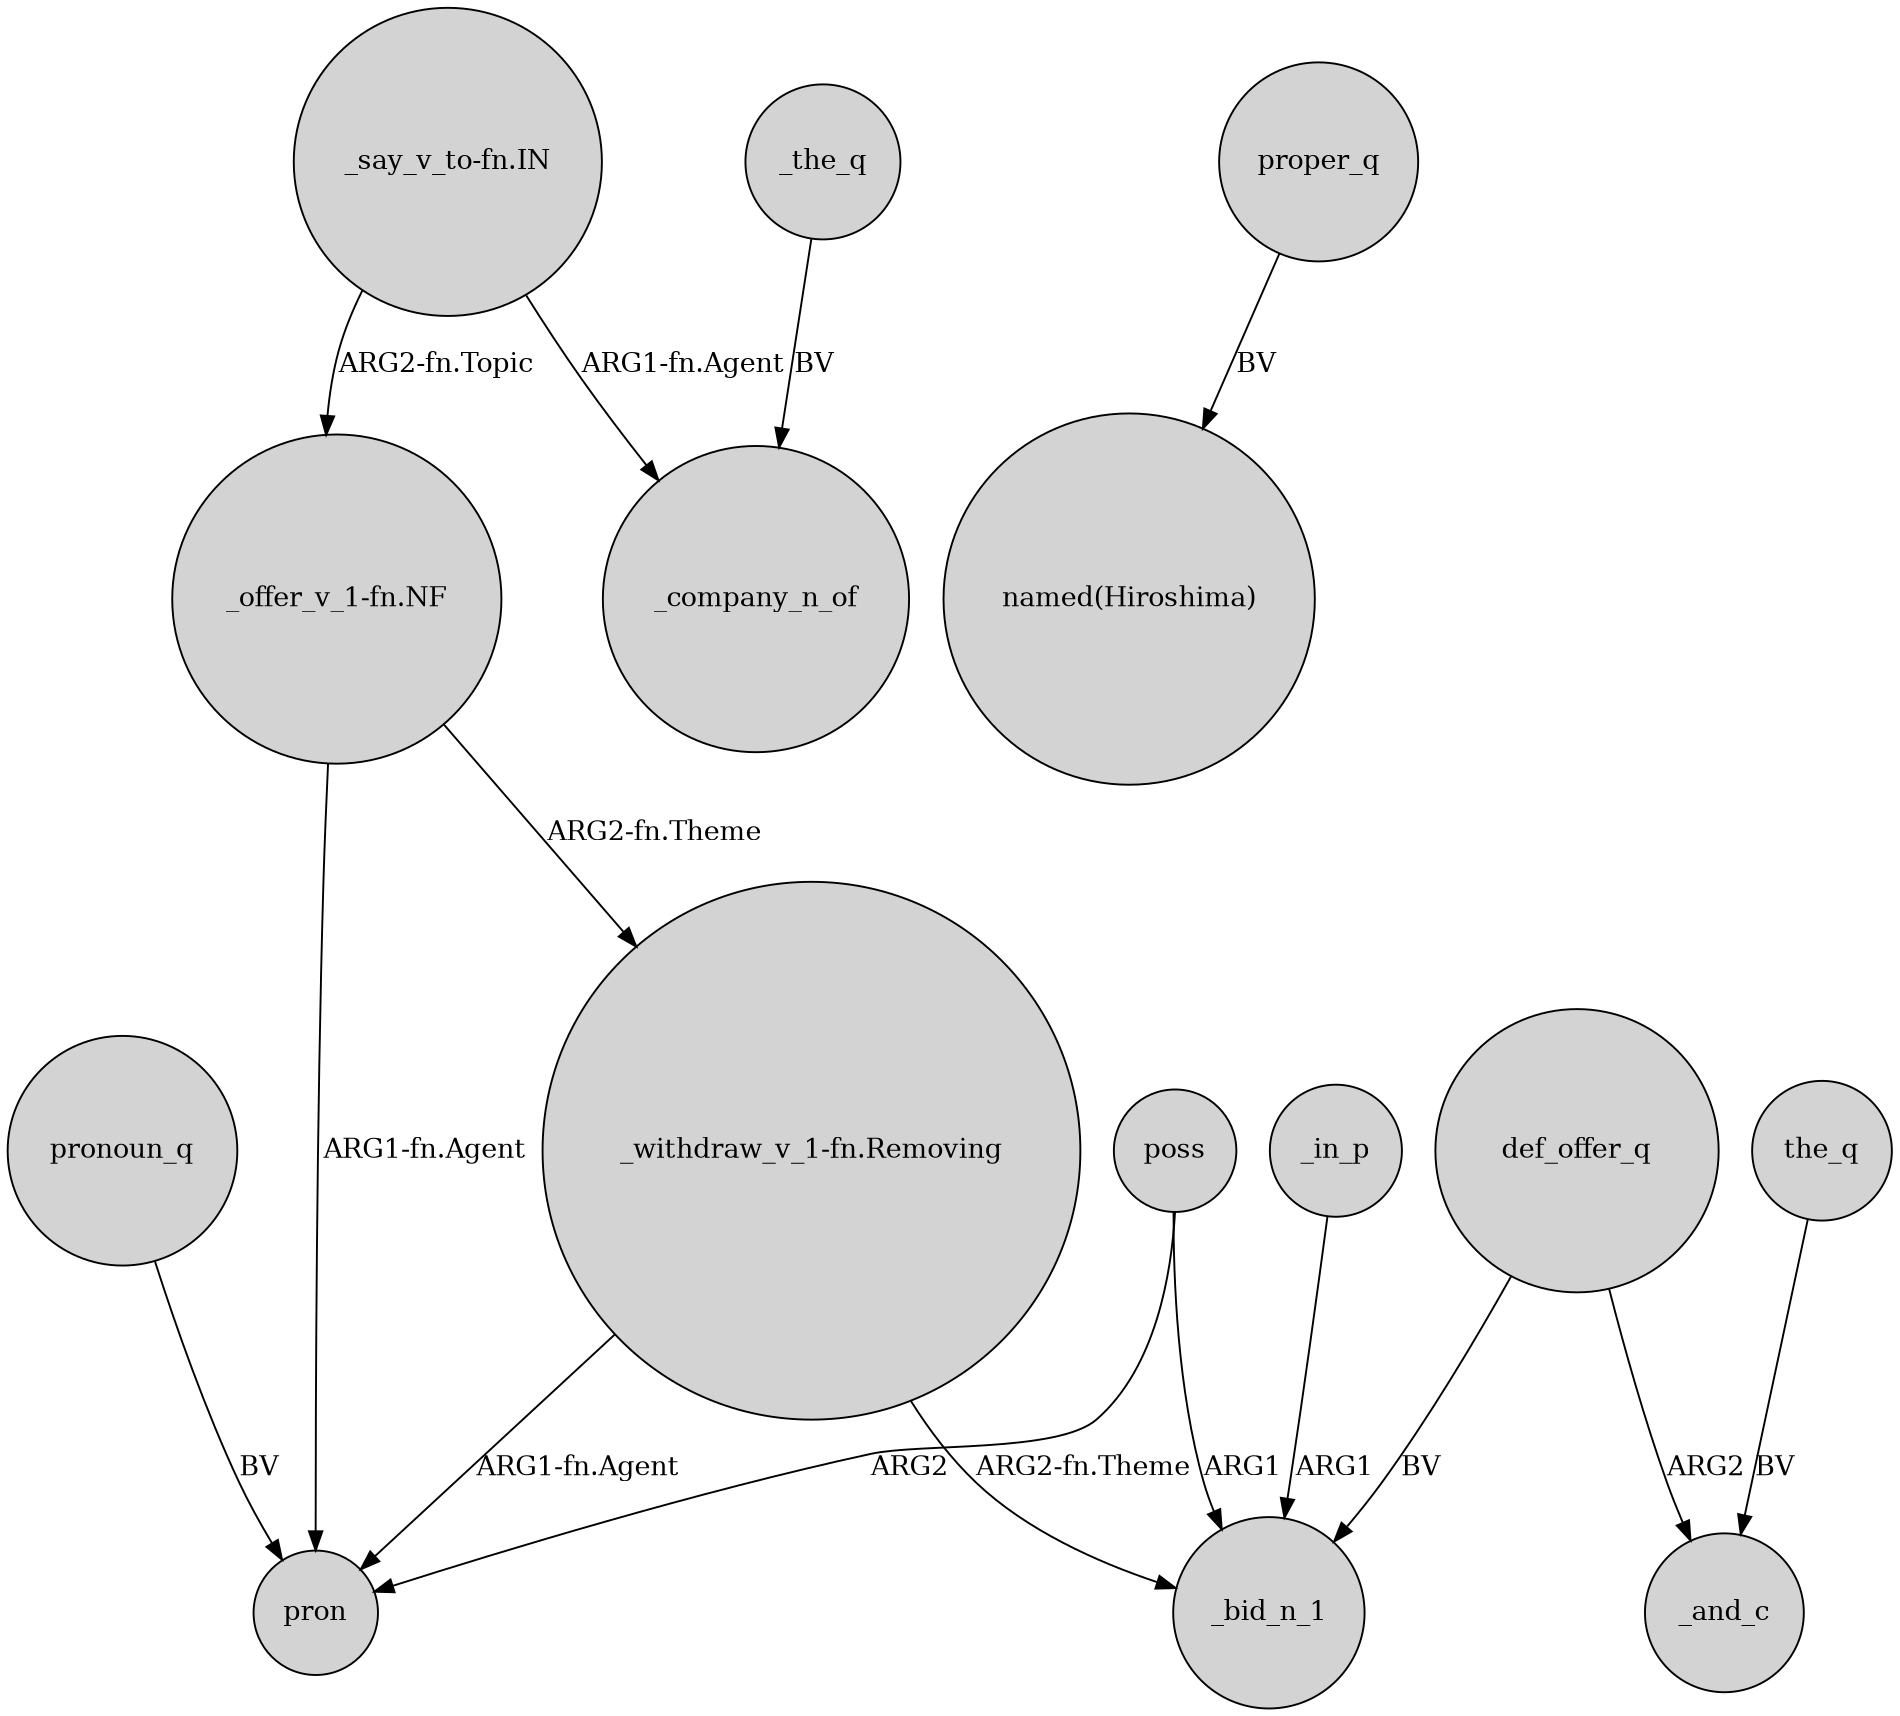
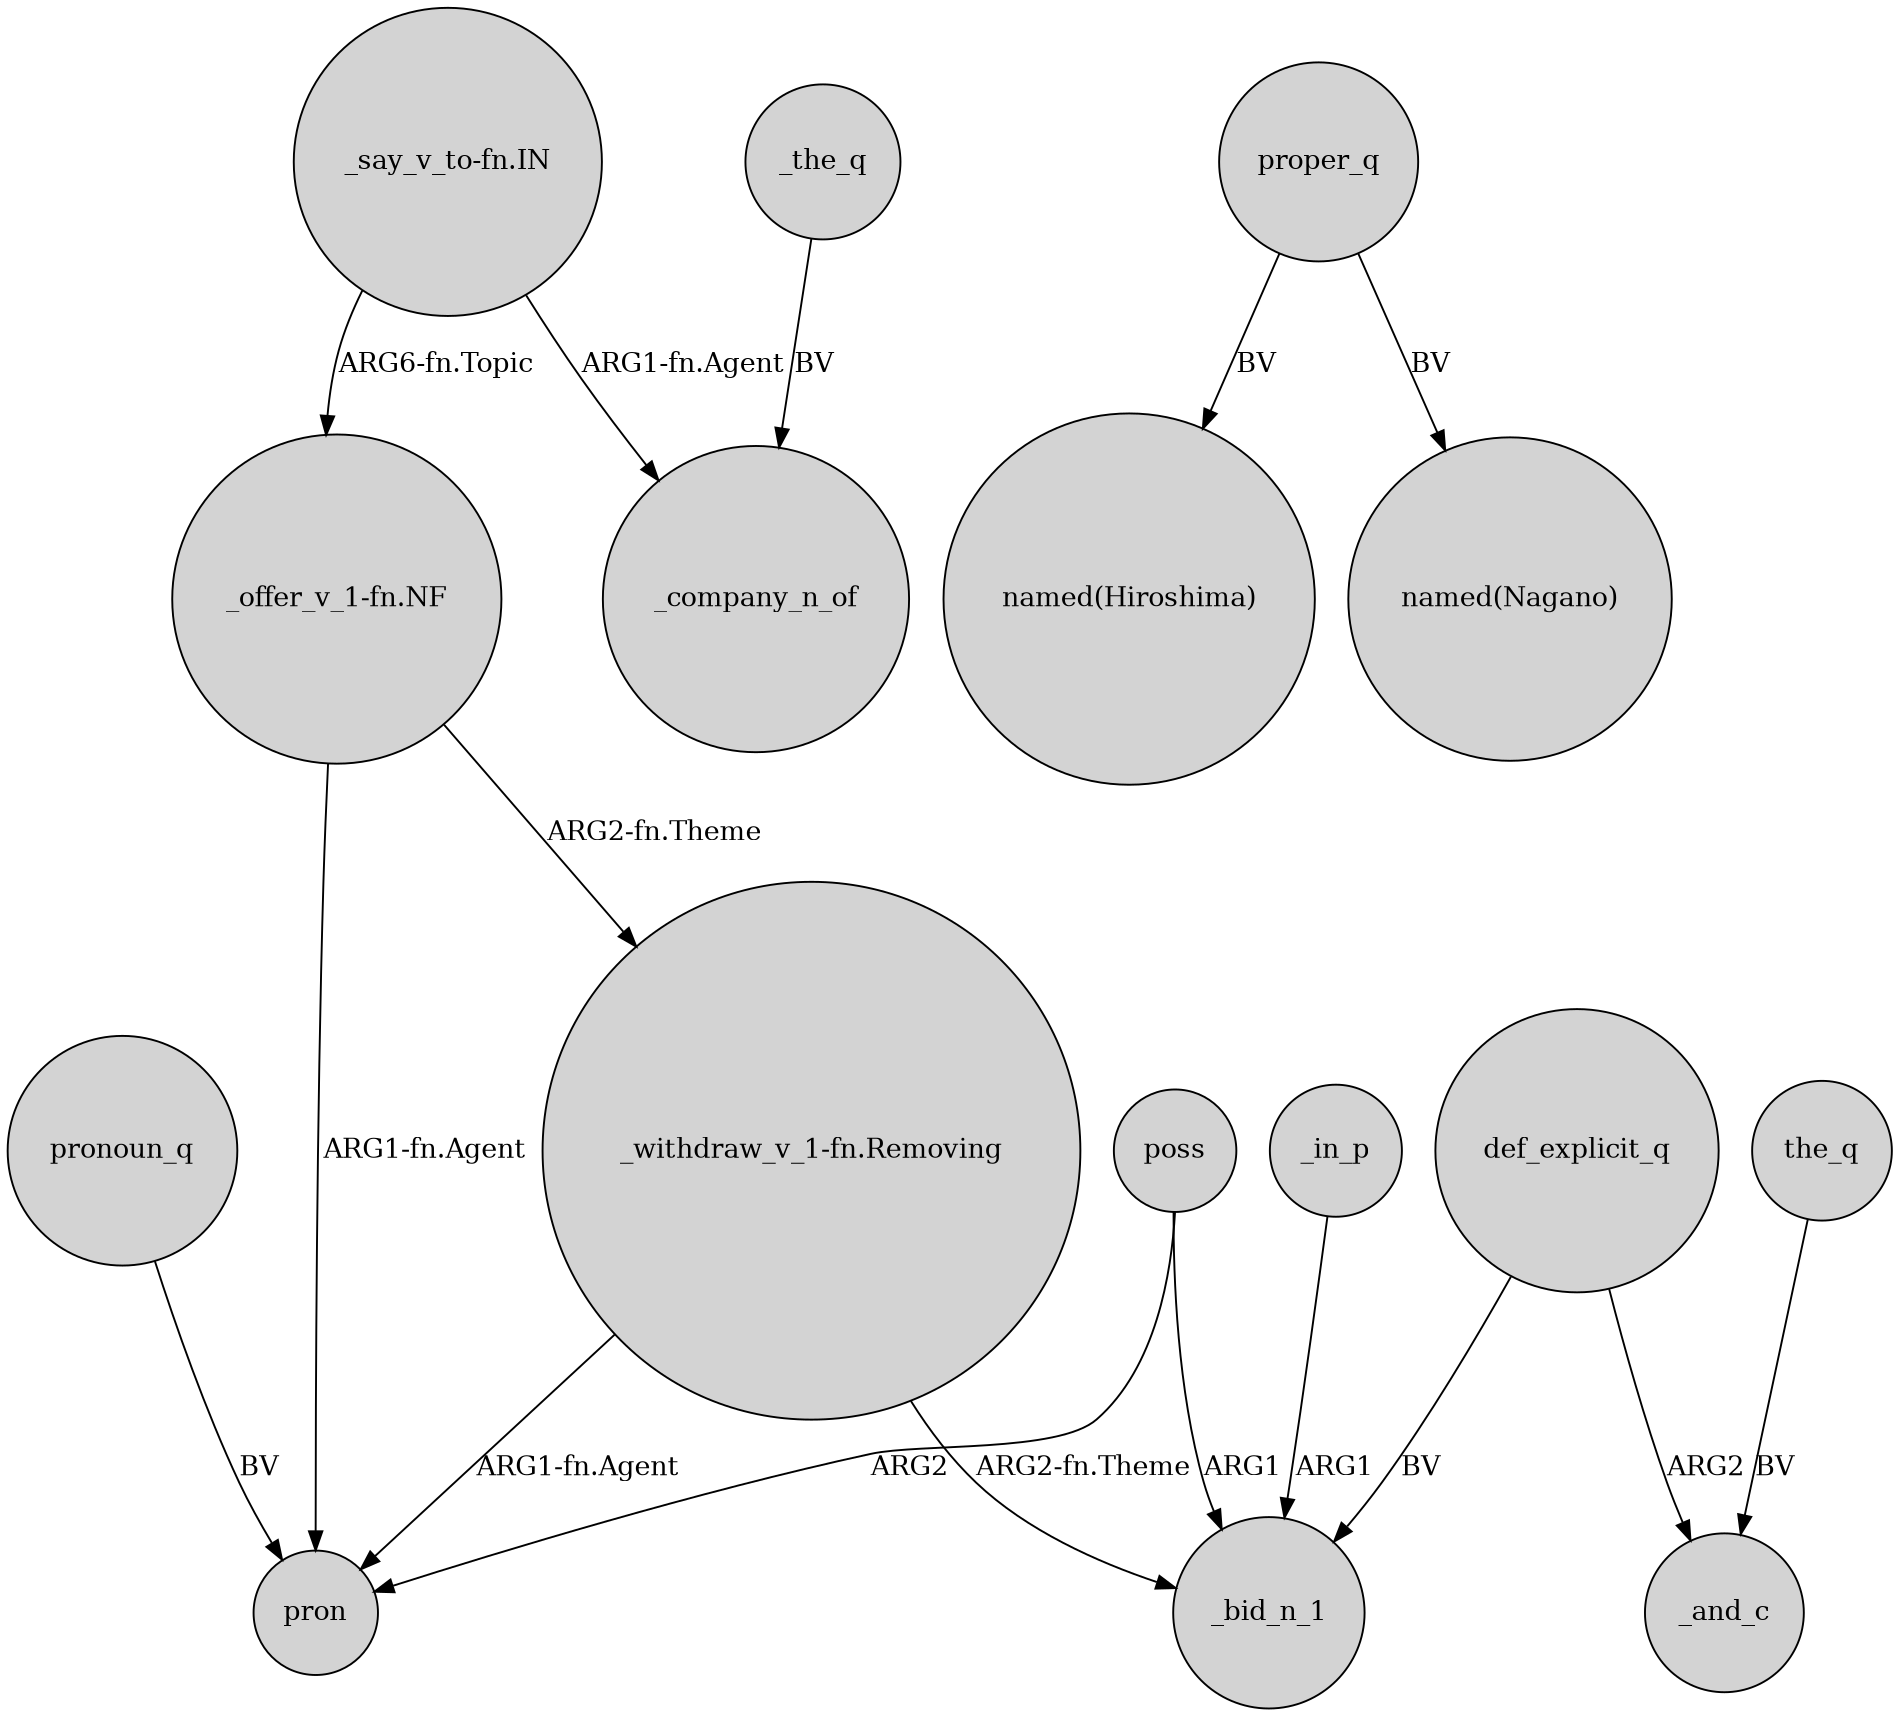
edge "_say_v_to-fn.IN" -> "_offer_v_1-fn.NF": label "ARG2-fn.Topic" -> "ARG6-fn.Topic"
node "named(Nagano)": added
node "def_offer_q": label "def_offer_q" -> "def_explicit_q"
